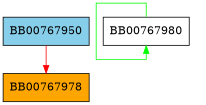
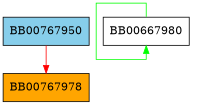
node "BB00767980": label "BB00767980" -> "BB00667980"
